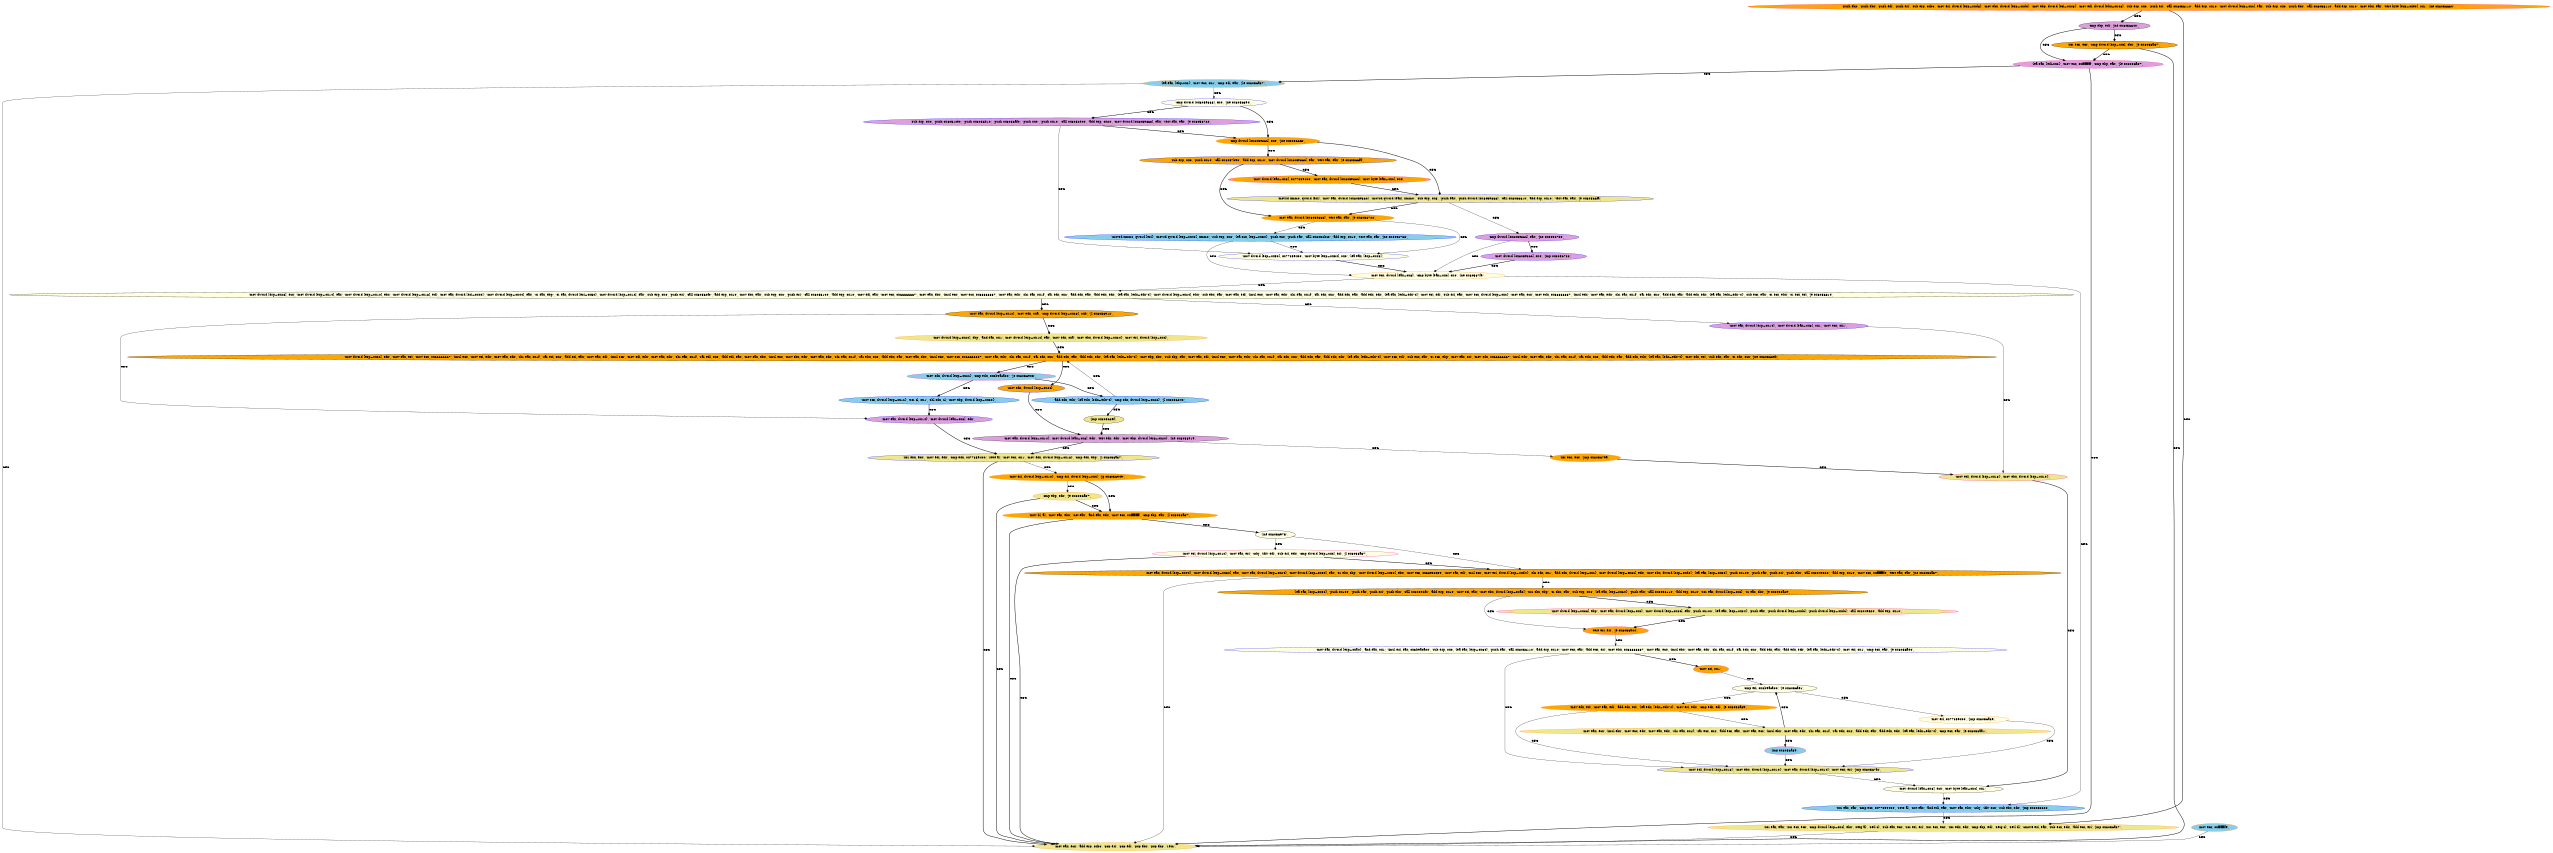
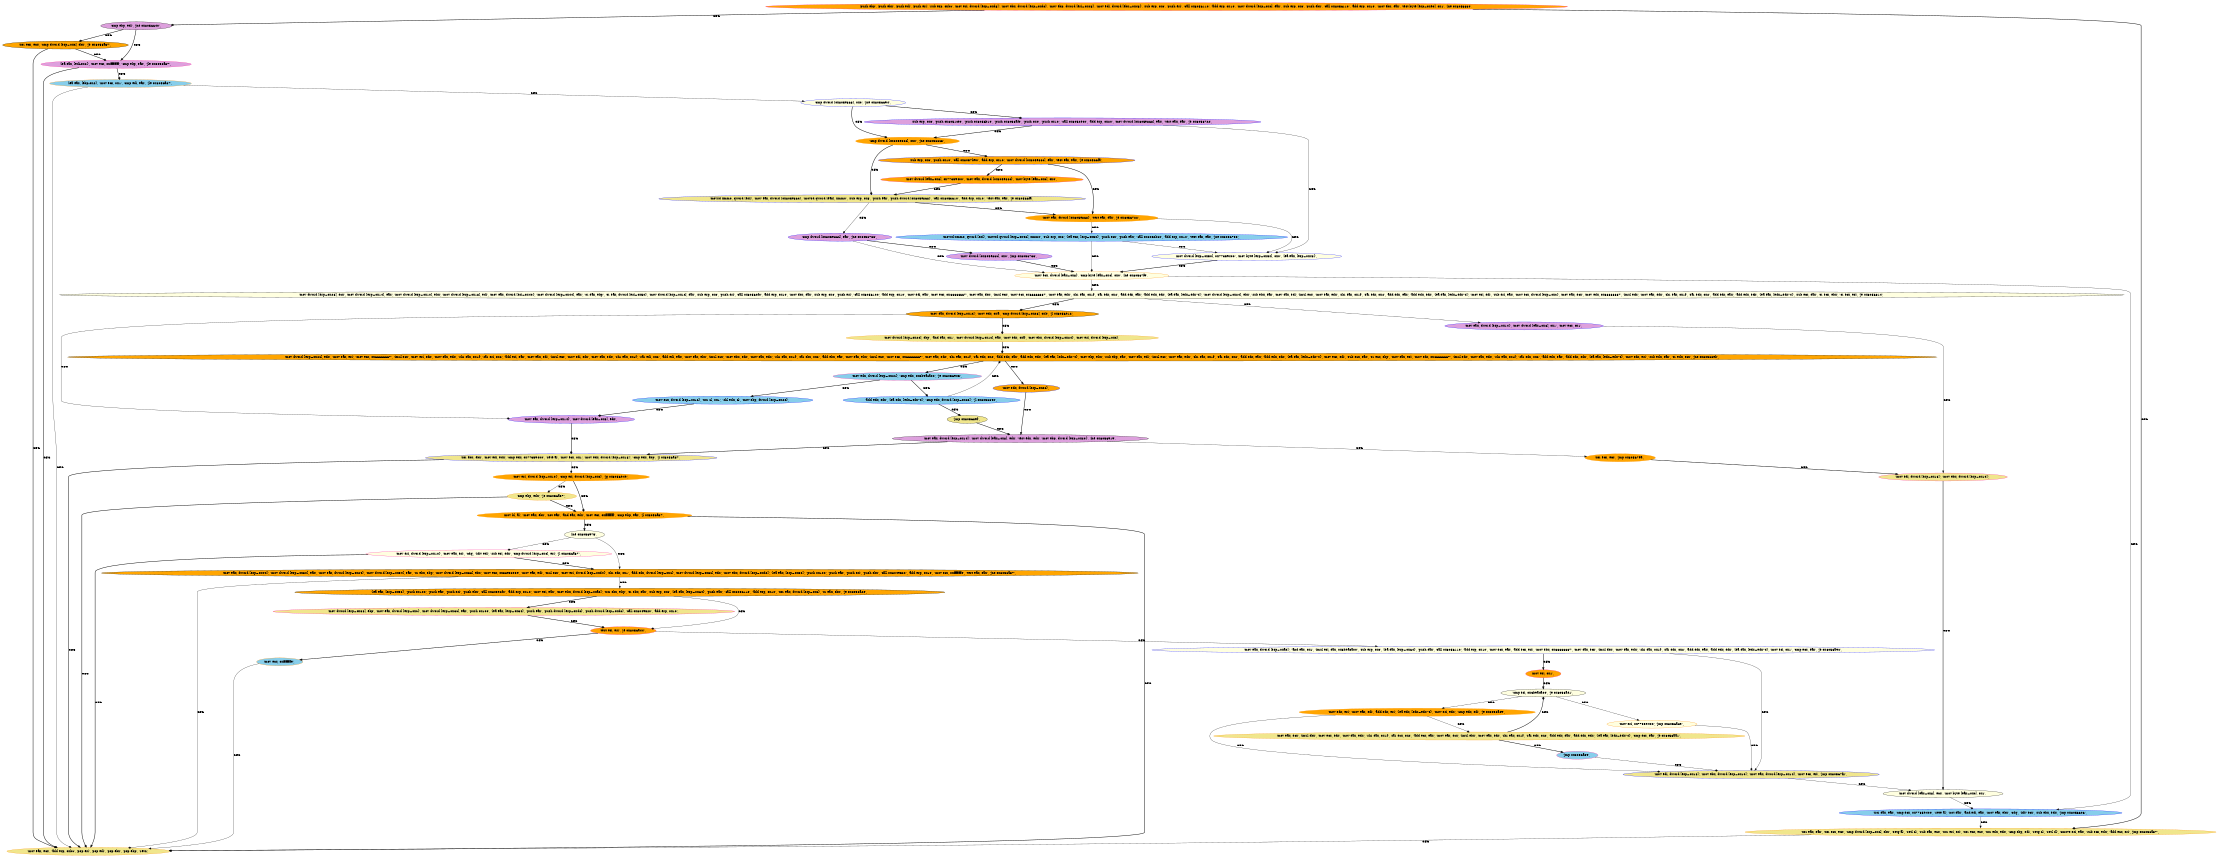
edge "'test esi, esi', 'je 0x8056a44'," -> "'mov ecx, 0xfffffffe',": added, label "CFG"
edge "'mov esi, 0x1'," -> "'cmp esi, 0x3b9aca00', 'je 0x8056ae1',": style solid -> bold
